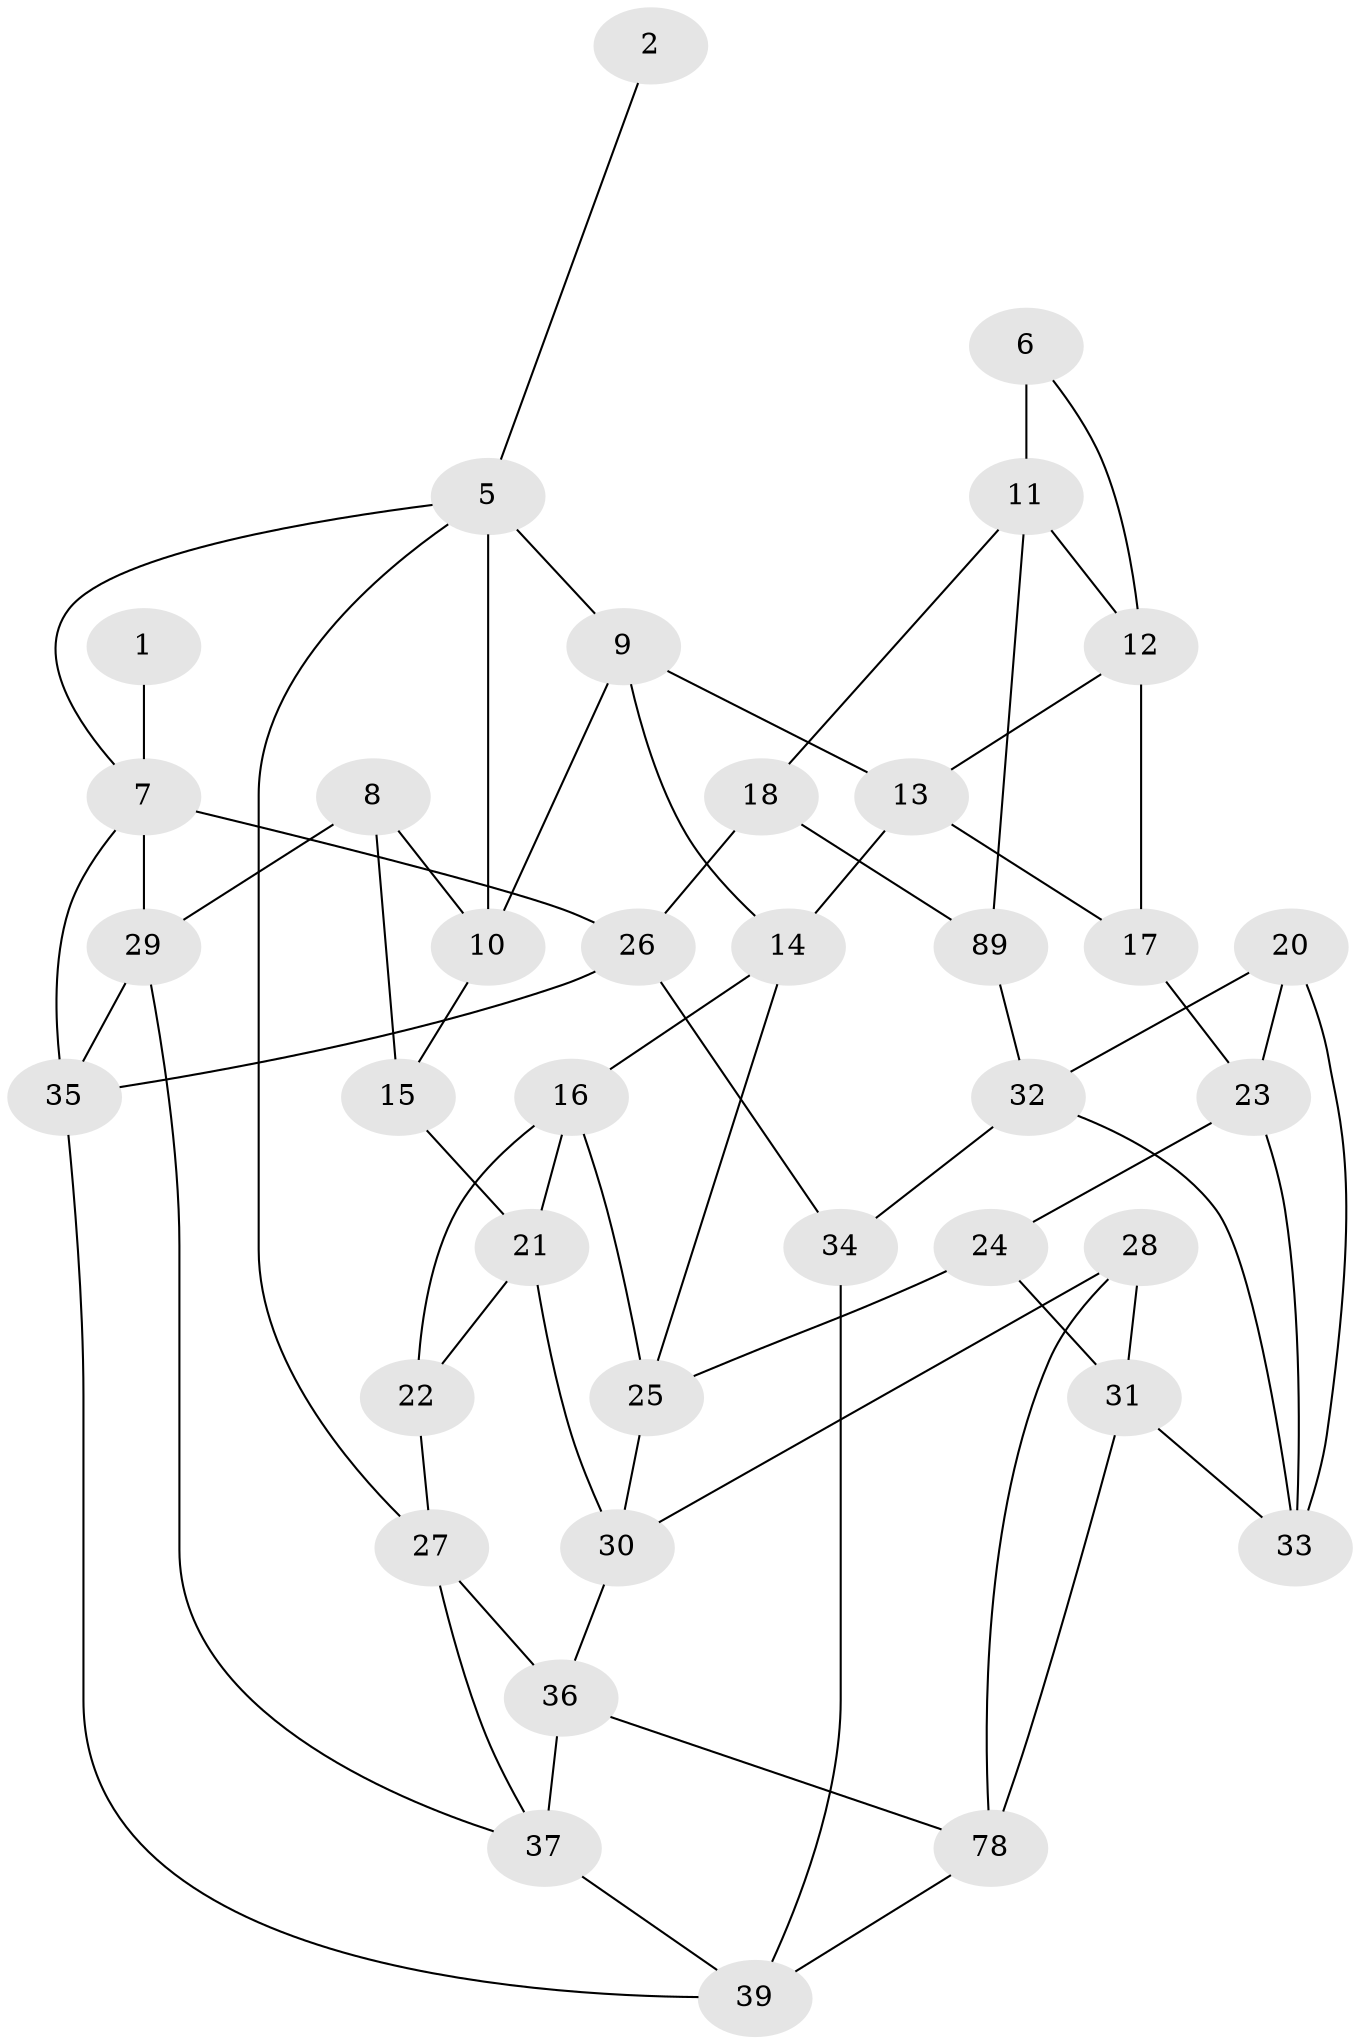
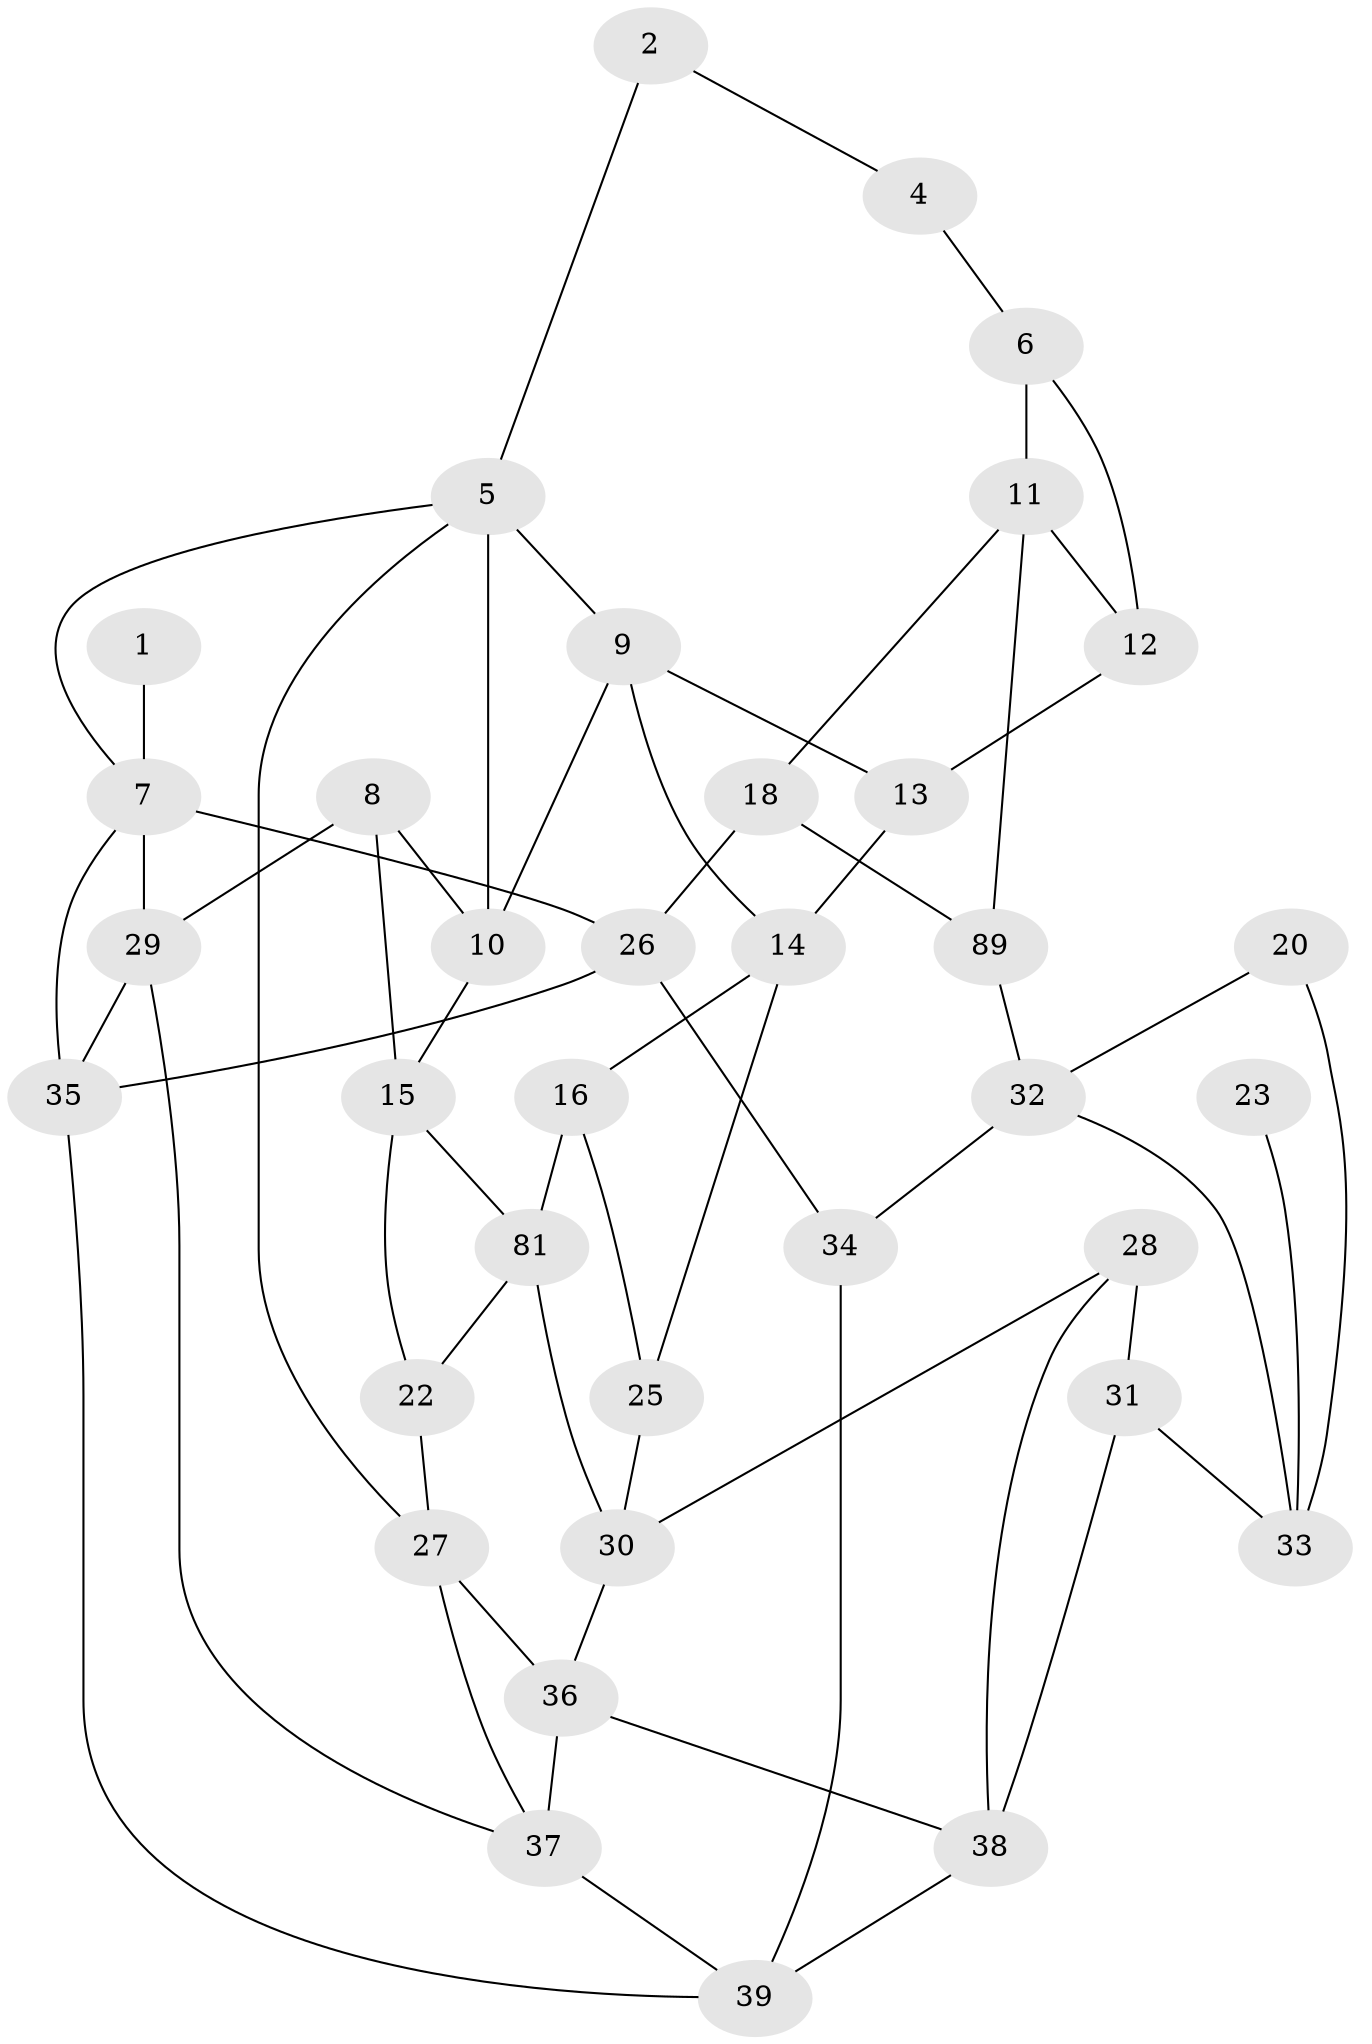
node "4": added
node "17": removed
edge "20" -- "23": removed
edge "16" -- "22": now "15" -- "22"
node "21": label "21" -> "81"
node "24": removed
node "78": label "78" -> "38"
